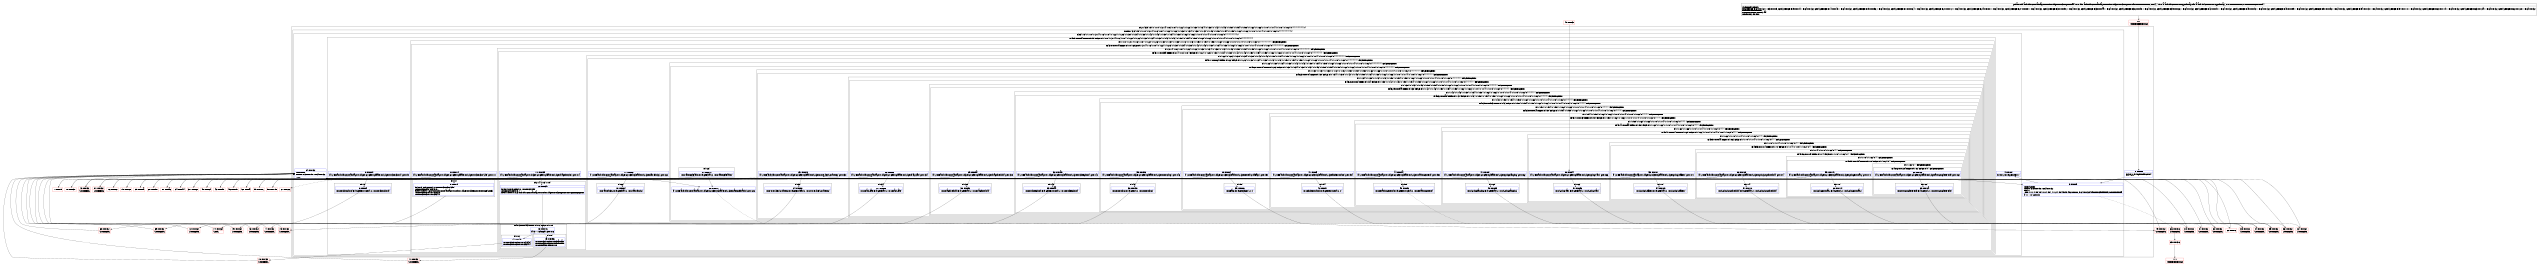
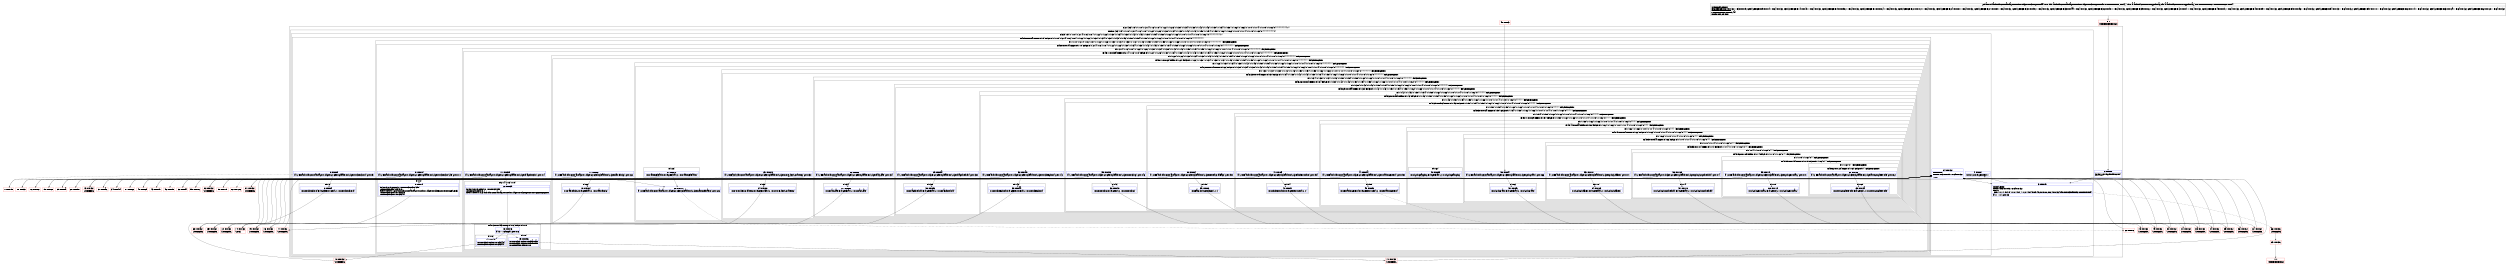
node "47: 0x00e7": removed
